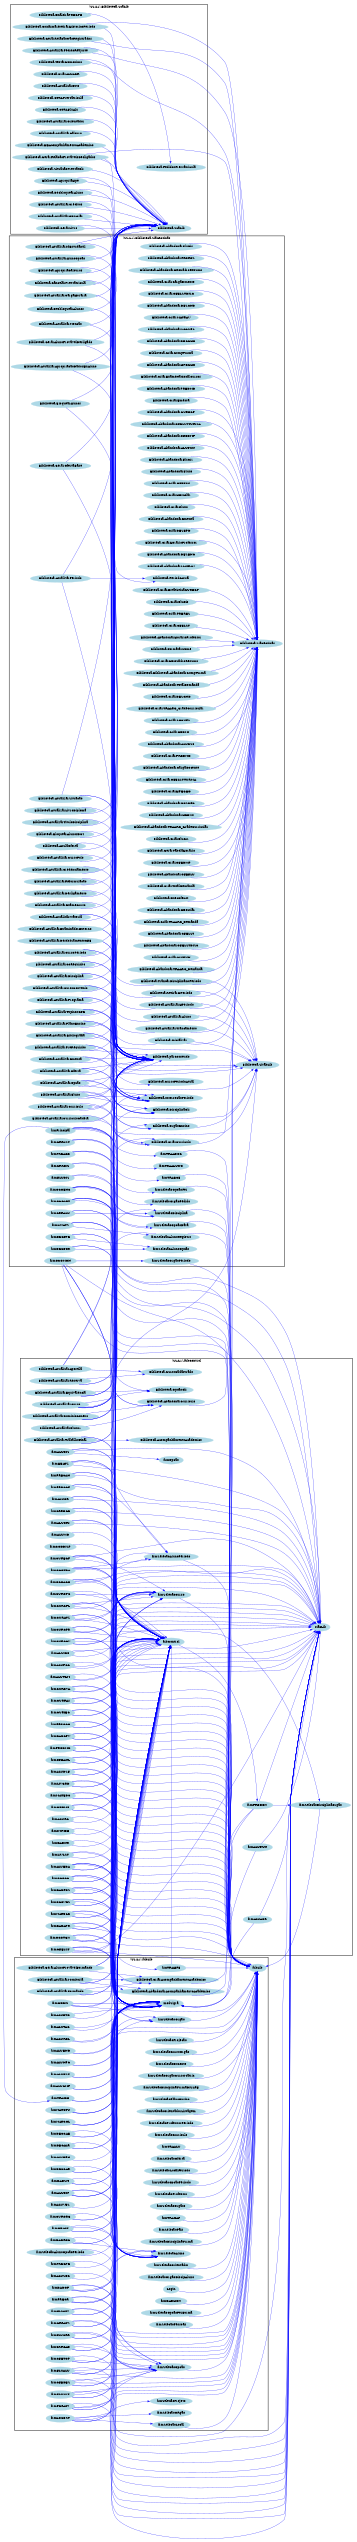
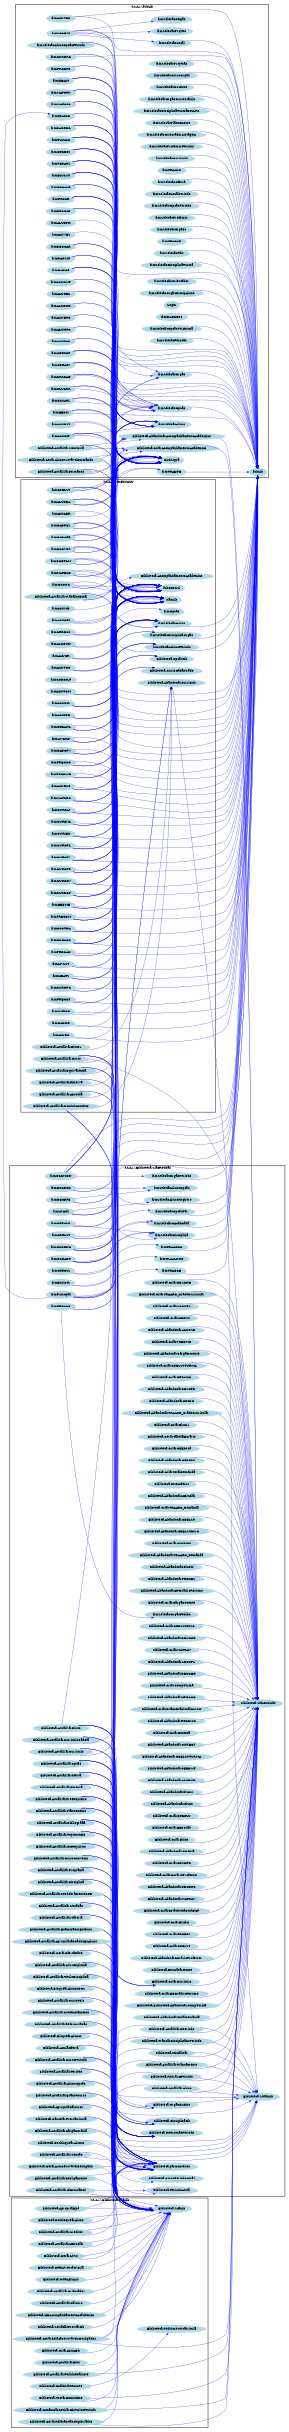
edge "Biblioteca.GerarAlunoProvavelFormando" -> "Biblioteca.AbandonarAcompanhamentoAcademico": added
cluster "(SS-L1):fubControl": label "(SS-L1):fubControl" -> "(SS-L1):frmFLUALU"
edge "fubControl" -> "frmPREDEM": reversed
